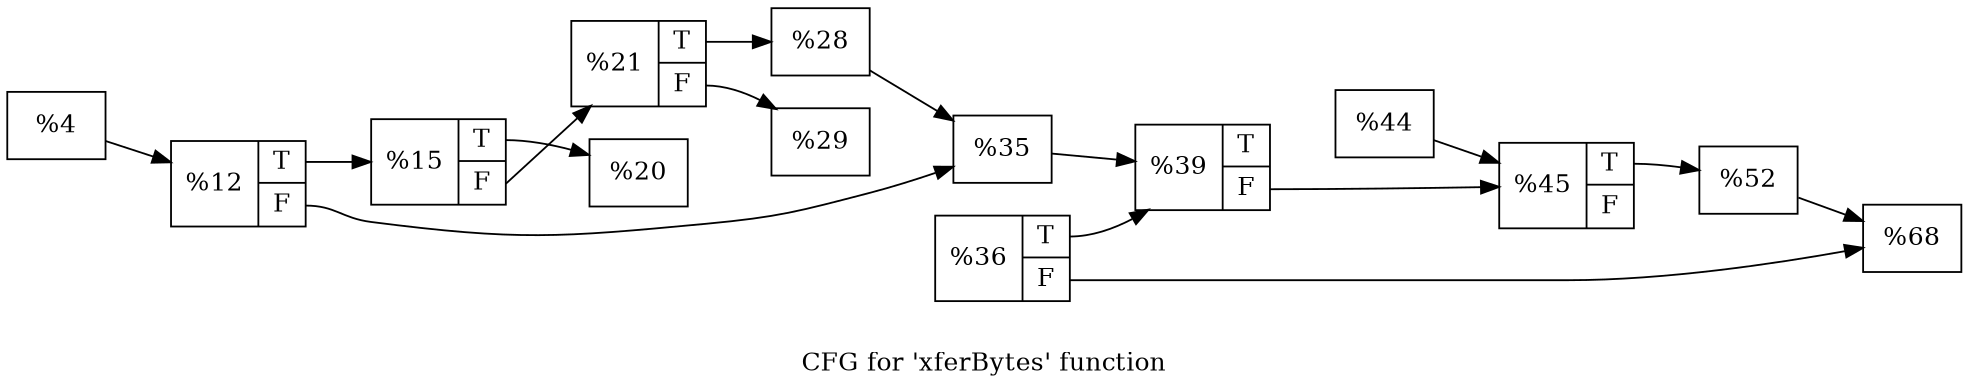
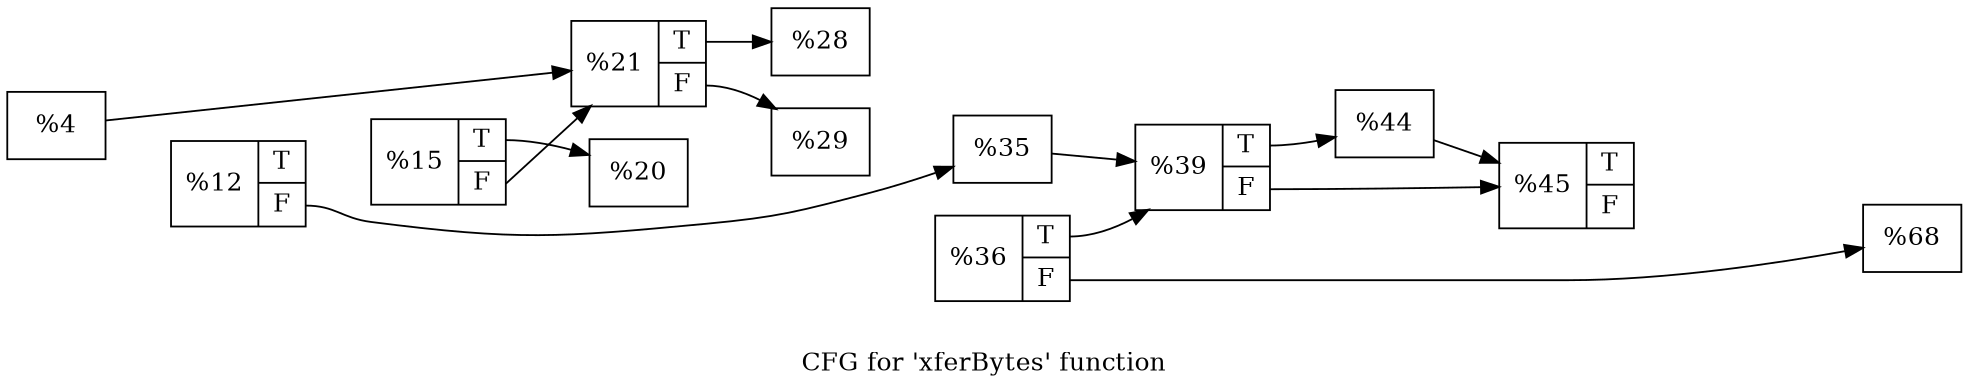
edge "%28" -> "%35": removed
edge "%39" -> "%44": added
edge "%4" -> "%12": now "%4" -> "%21"
edge "%12" -> "%15": removed
node "%52": removed
